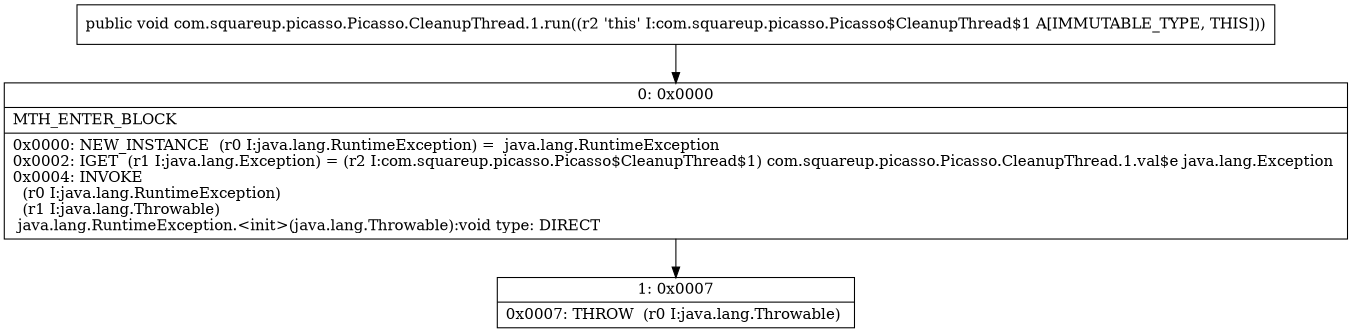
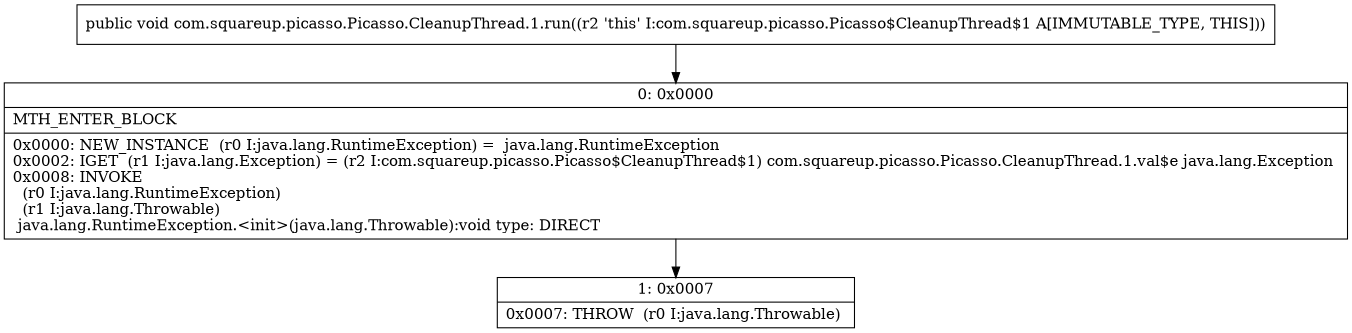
node "0: 0x0000": text "0x0004: INVOKE" -> "0x0008: INVOKE"
